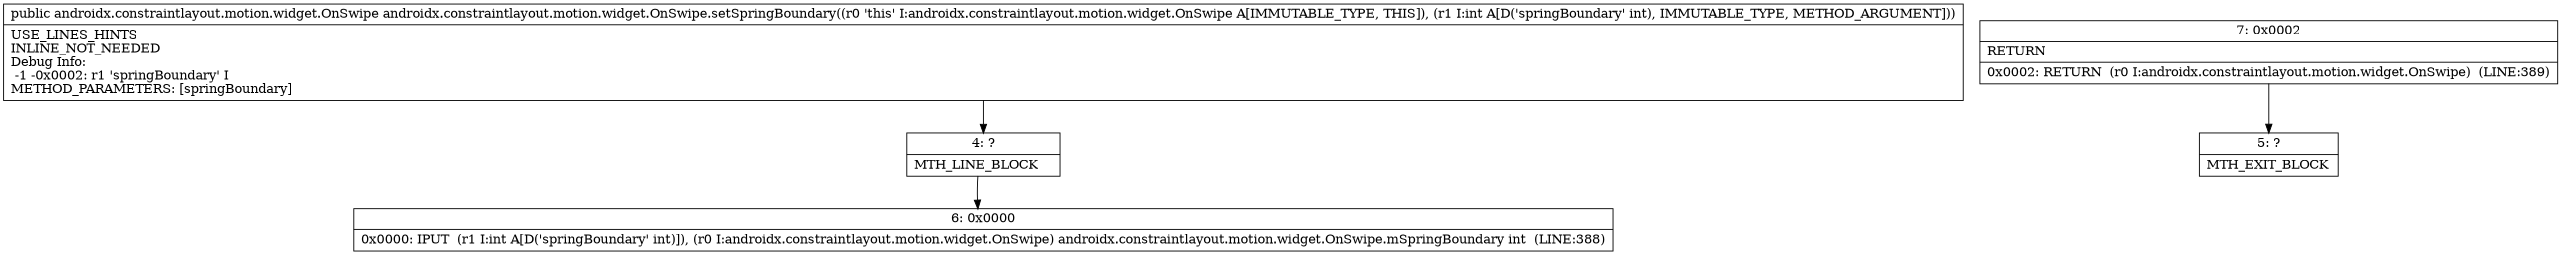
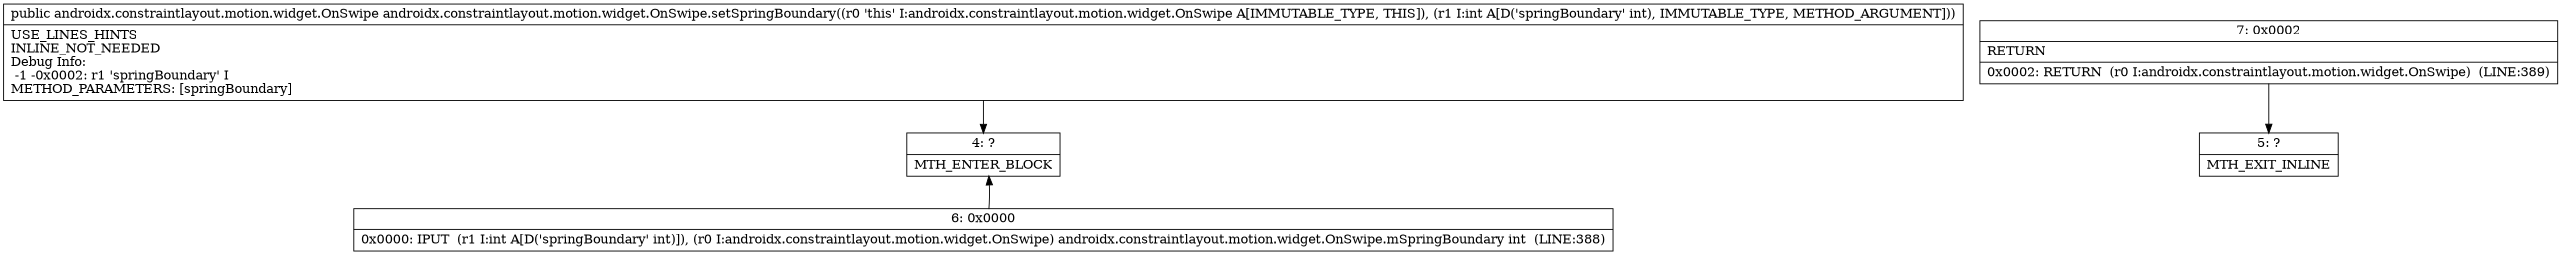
node "4: ?": text "MTH_LINE_BLOCK" -> "MTH_ENTER_BLOCK"
node "5: ?": text "MTH_EXIT_BLOCK" -> "MTH_EXIT_INLINE"
edge "4: ?" -> "6: 0x0000": reversed
